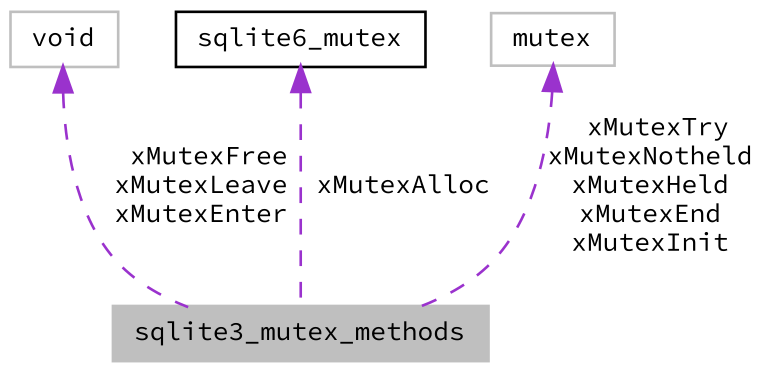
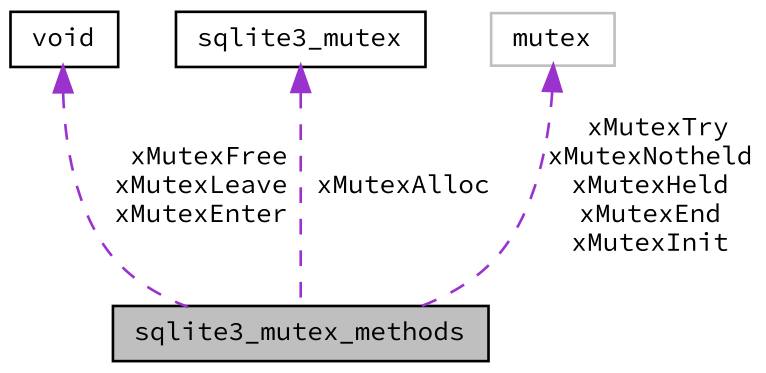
node "void": color grey75 -> black
node "sqlite6_mutex": label "sqlite6_mutex" -> "sqlite3_mutex"
node "sqlite3_mutex_methods": color grey75 -> black
